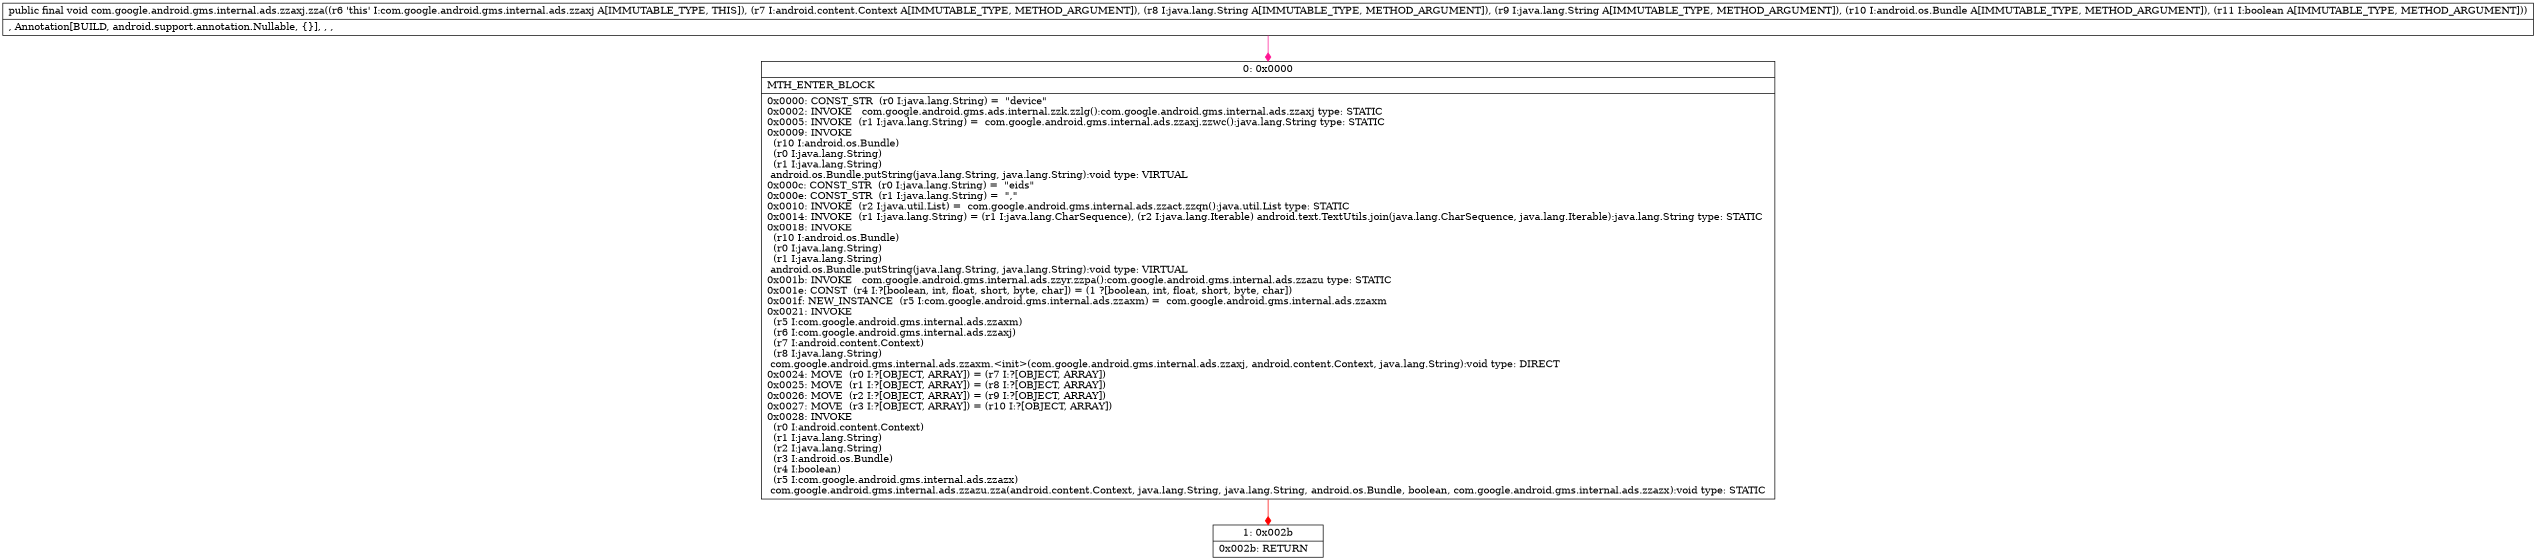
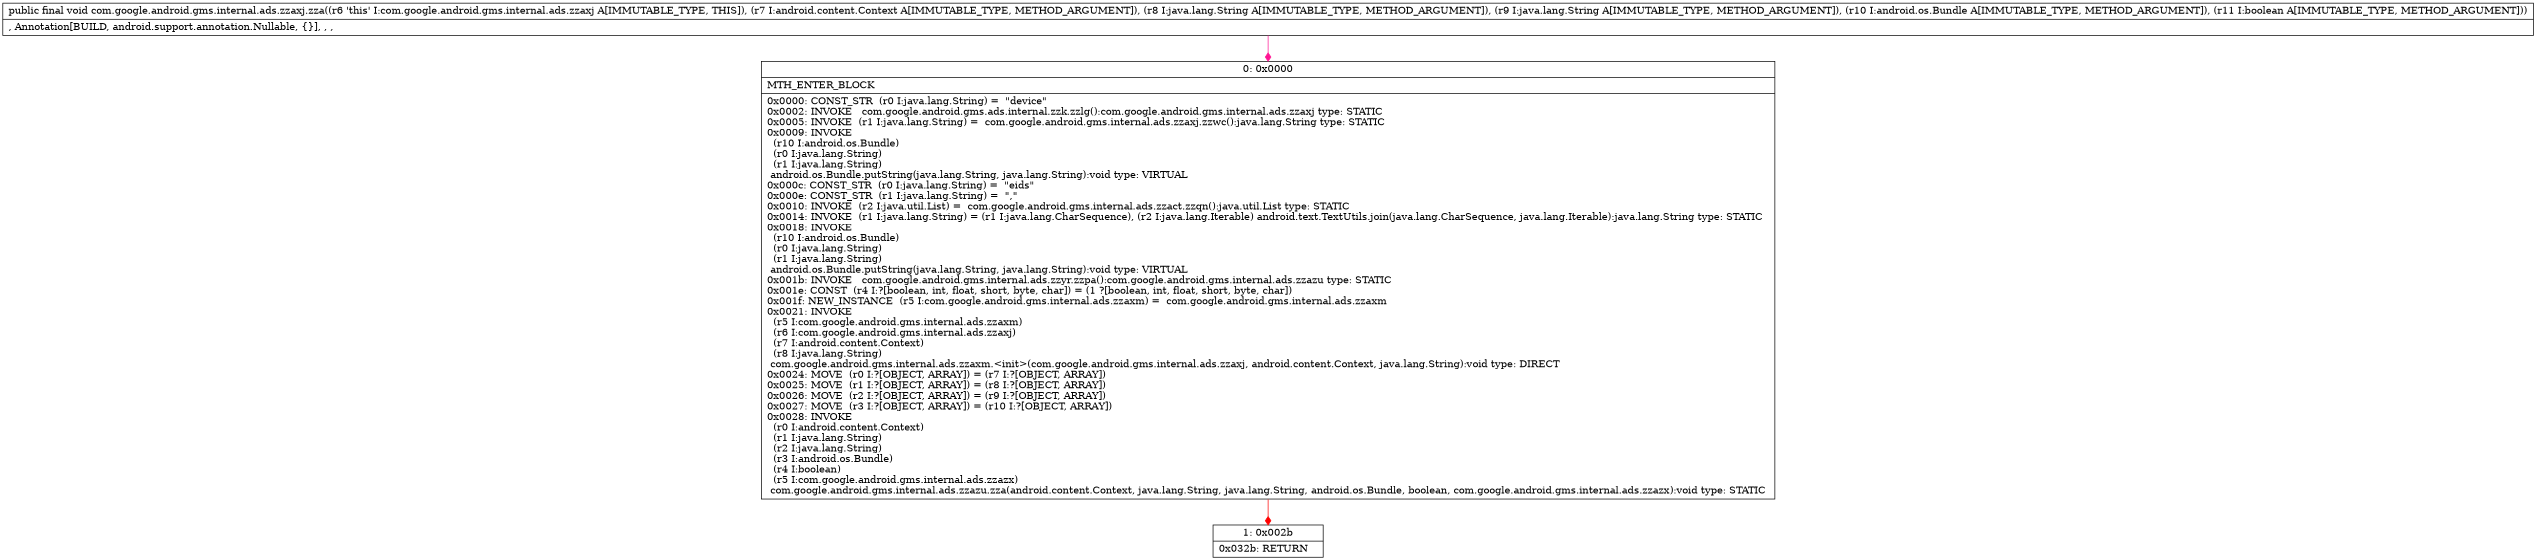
node "1: 0x002b": text "0x002b: RETURN" -> "0x032b: RETURN"
